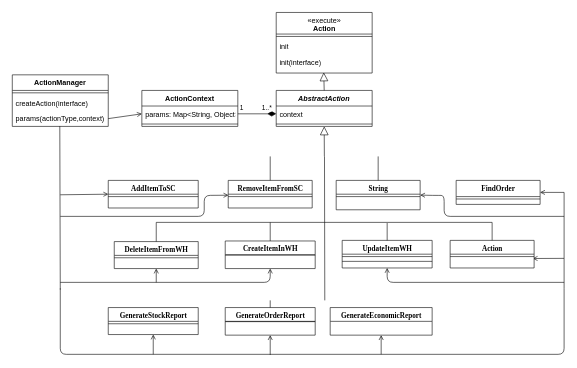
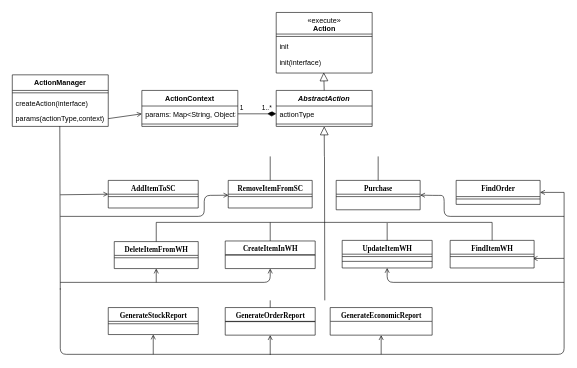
node "context": label "context" -> "actionType"
node "String": label "String" -> "Purchase"
node "Action": label "Action" -> "FindItemWH"
